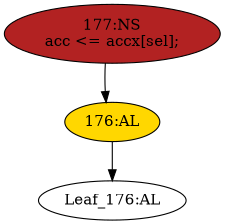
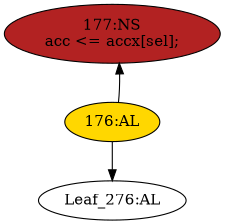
edge "177:NS acc <= accx[sel];" -> "176:AL": reversed
node "Leaf_176:AL": label "Leaf_176:AL" -> "Leaf_276:AL"
